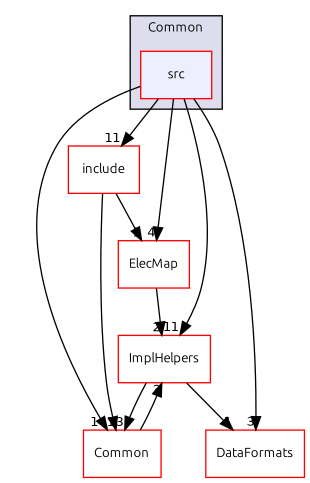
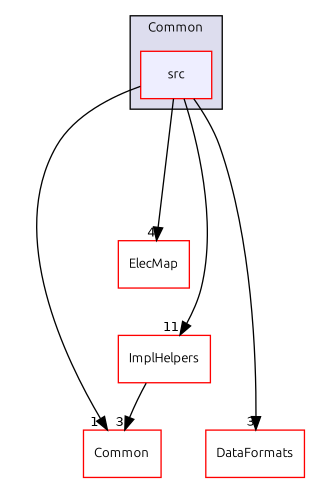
node "include": removed
edge "ElecMap" -> "ImplHelpers": removed
edge "ImplHelpers" -> "DataFormats": removed
edge "Common" -> "ImplHelpers": removed
